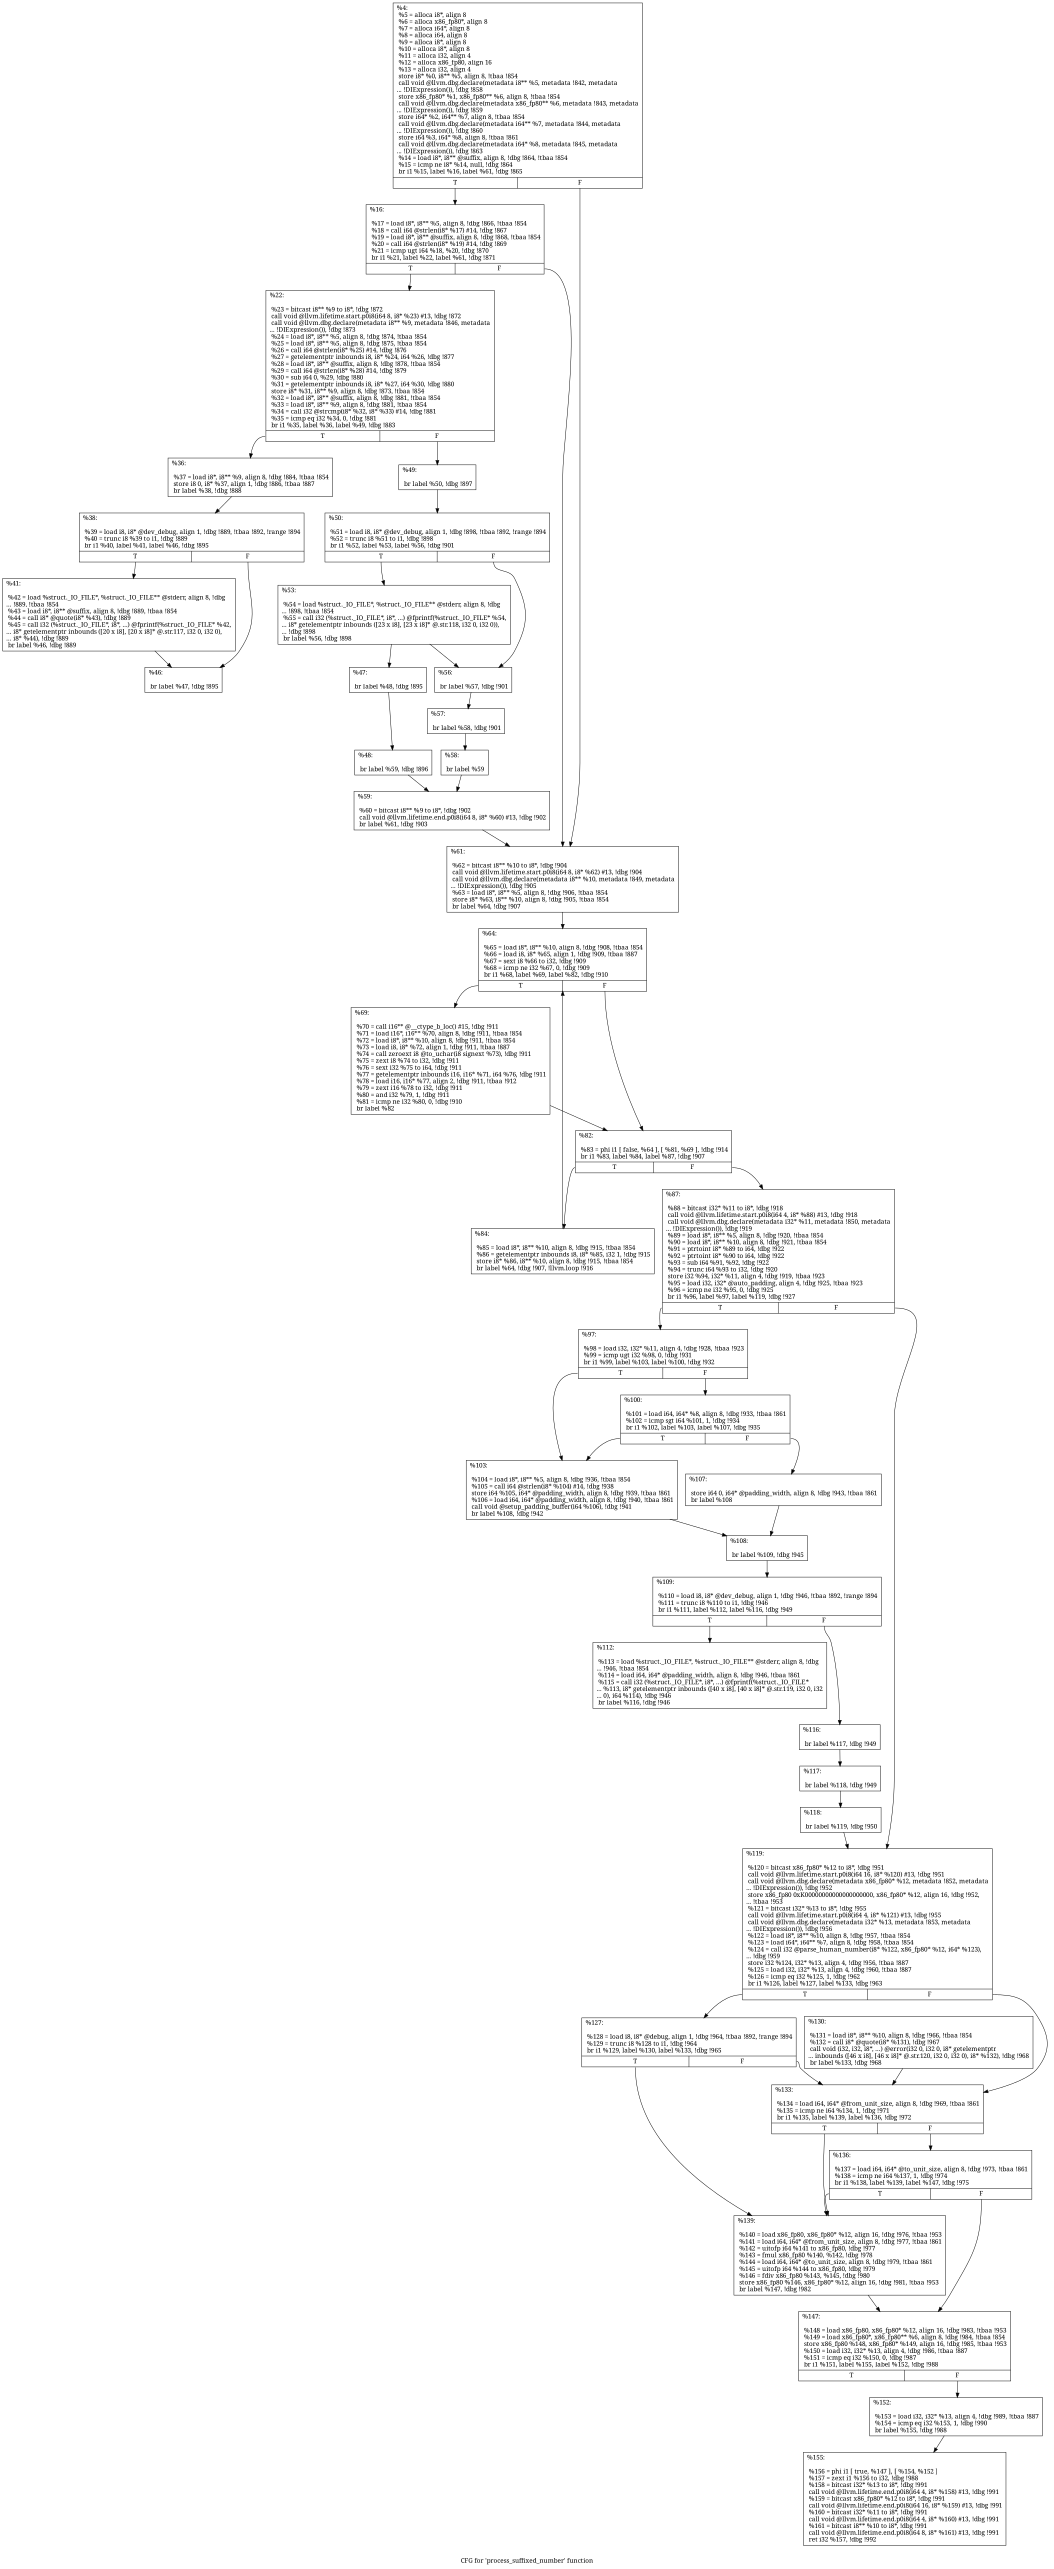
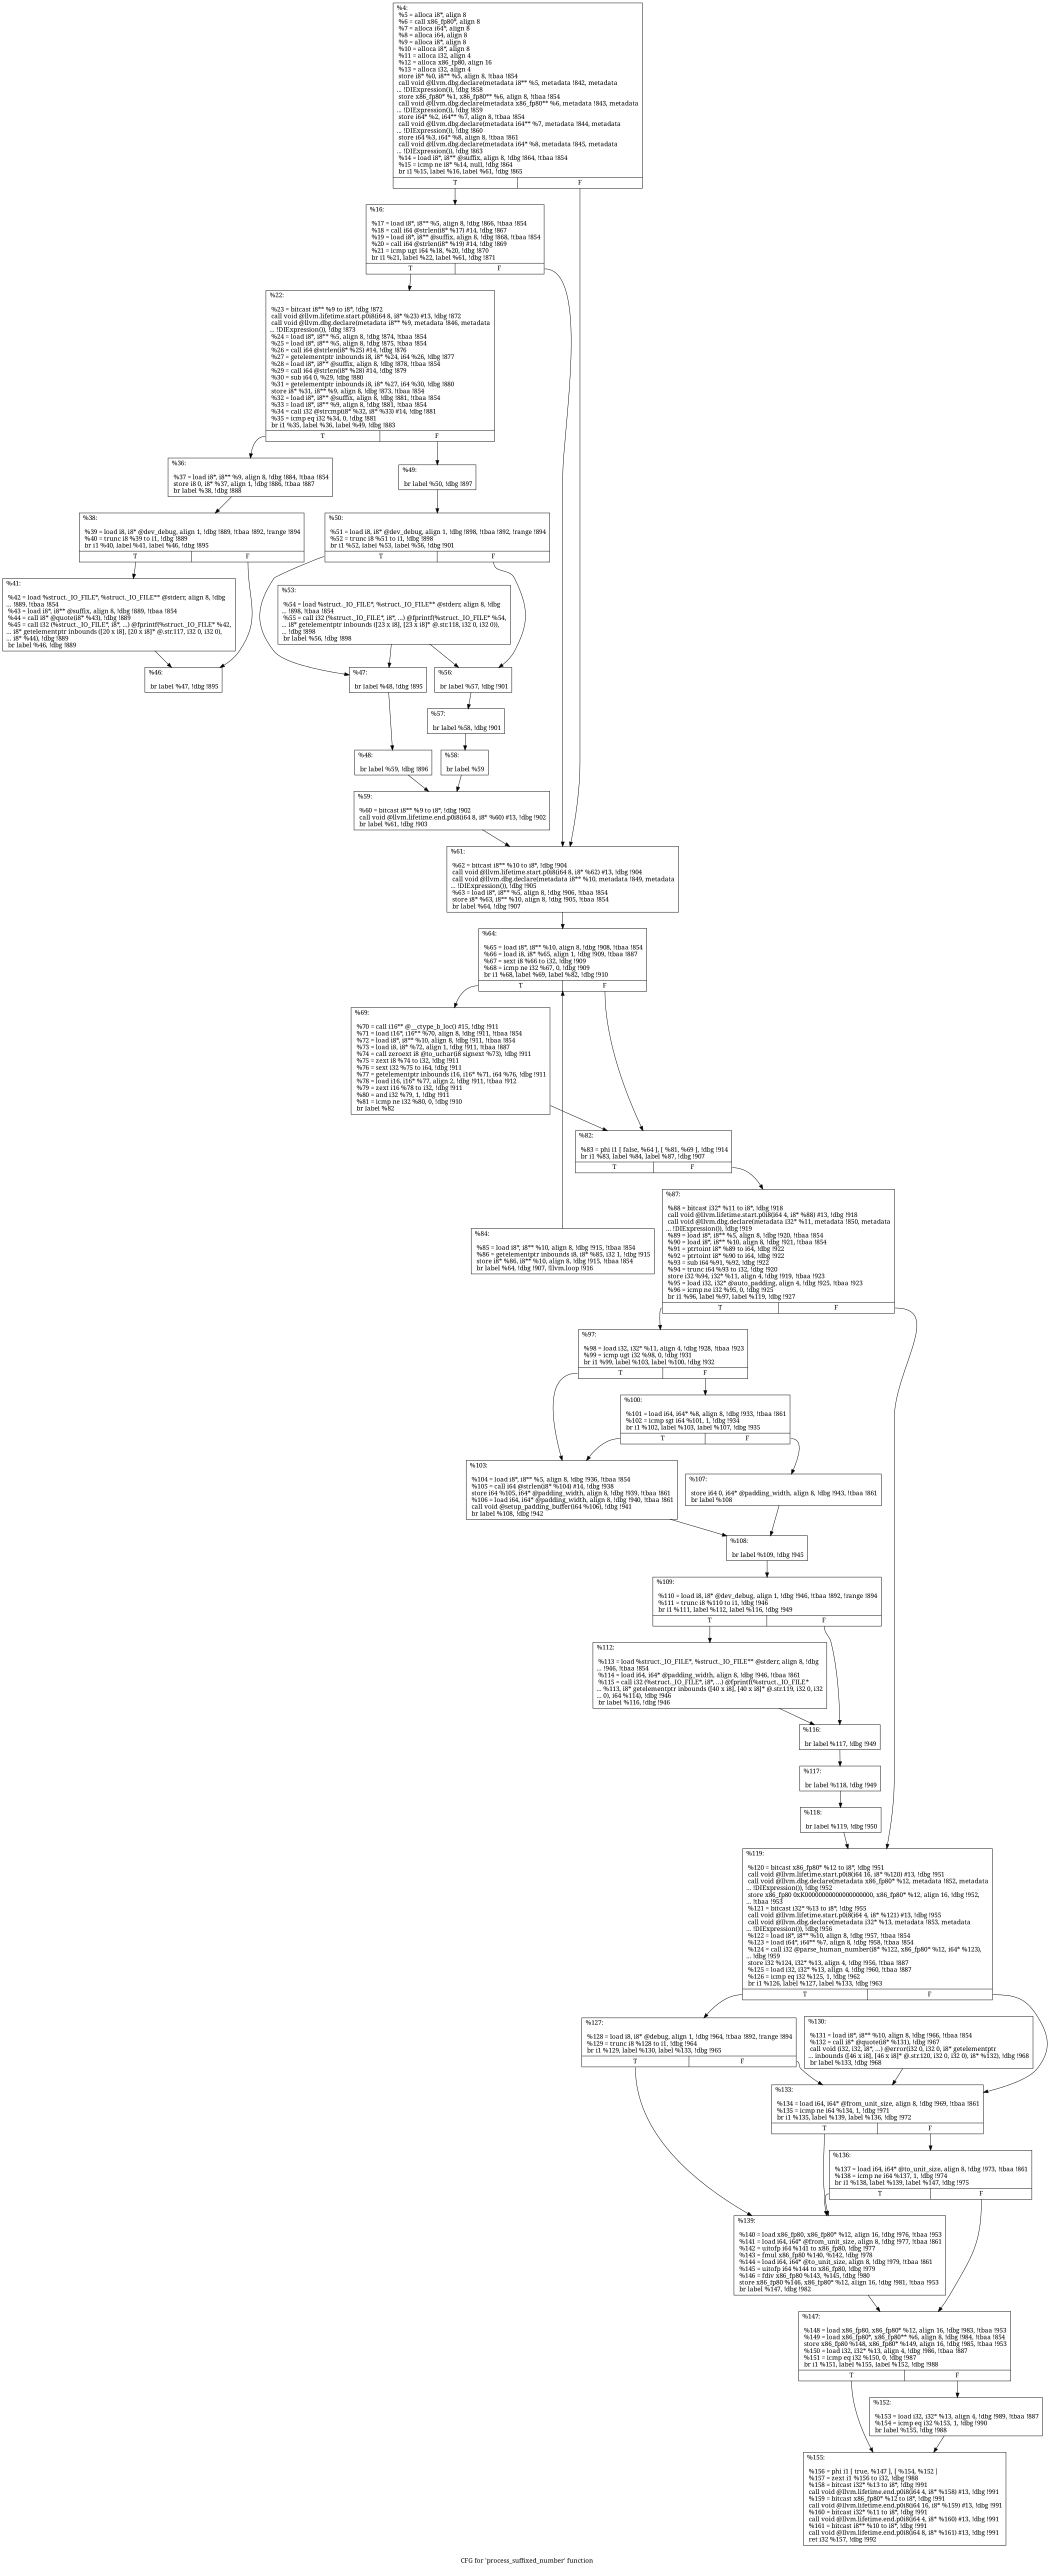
node "%4:": text "%6 = alloca x86_fp80*, align 8" -> "%6 = call x86_fp80*, align 8"
edge "%50:" -> "%53:": now "%50:" -> "%47:"
edge "%82:" -> "%84:": removed
edge "%112:" -> "%116:": added
edge "%147:" -> "%155:": added
